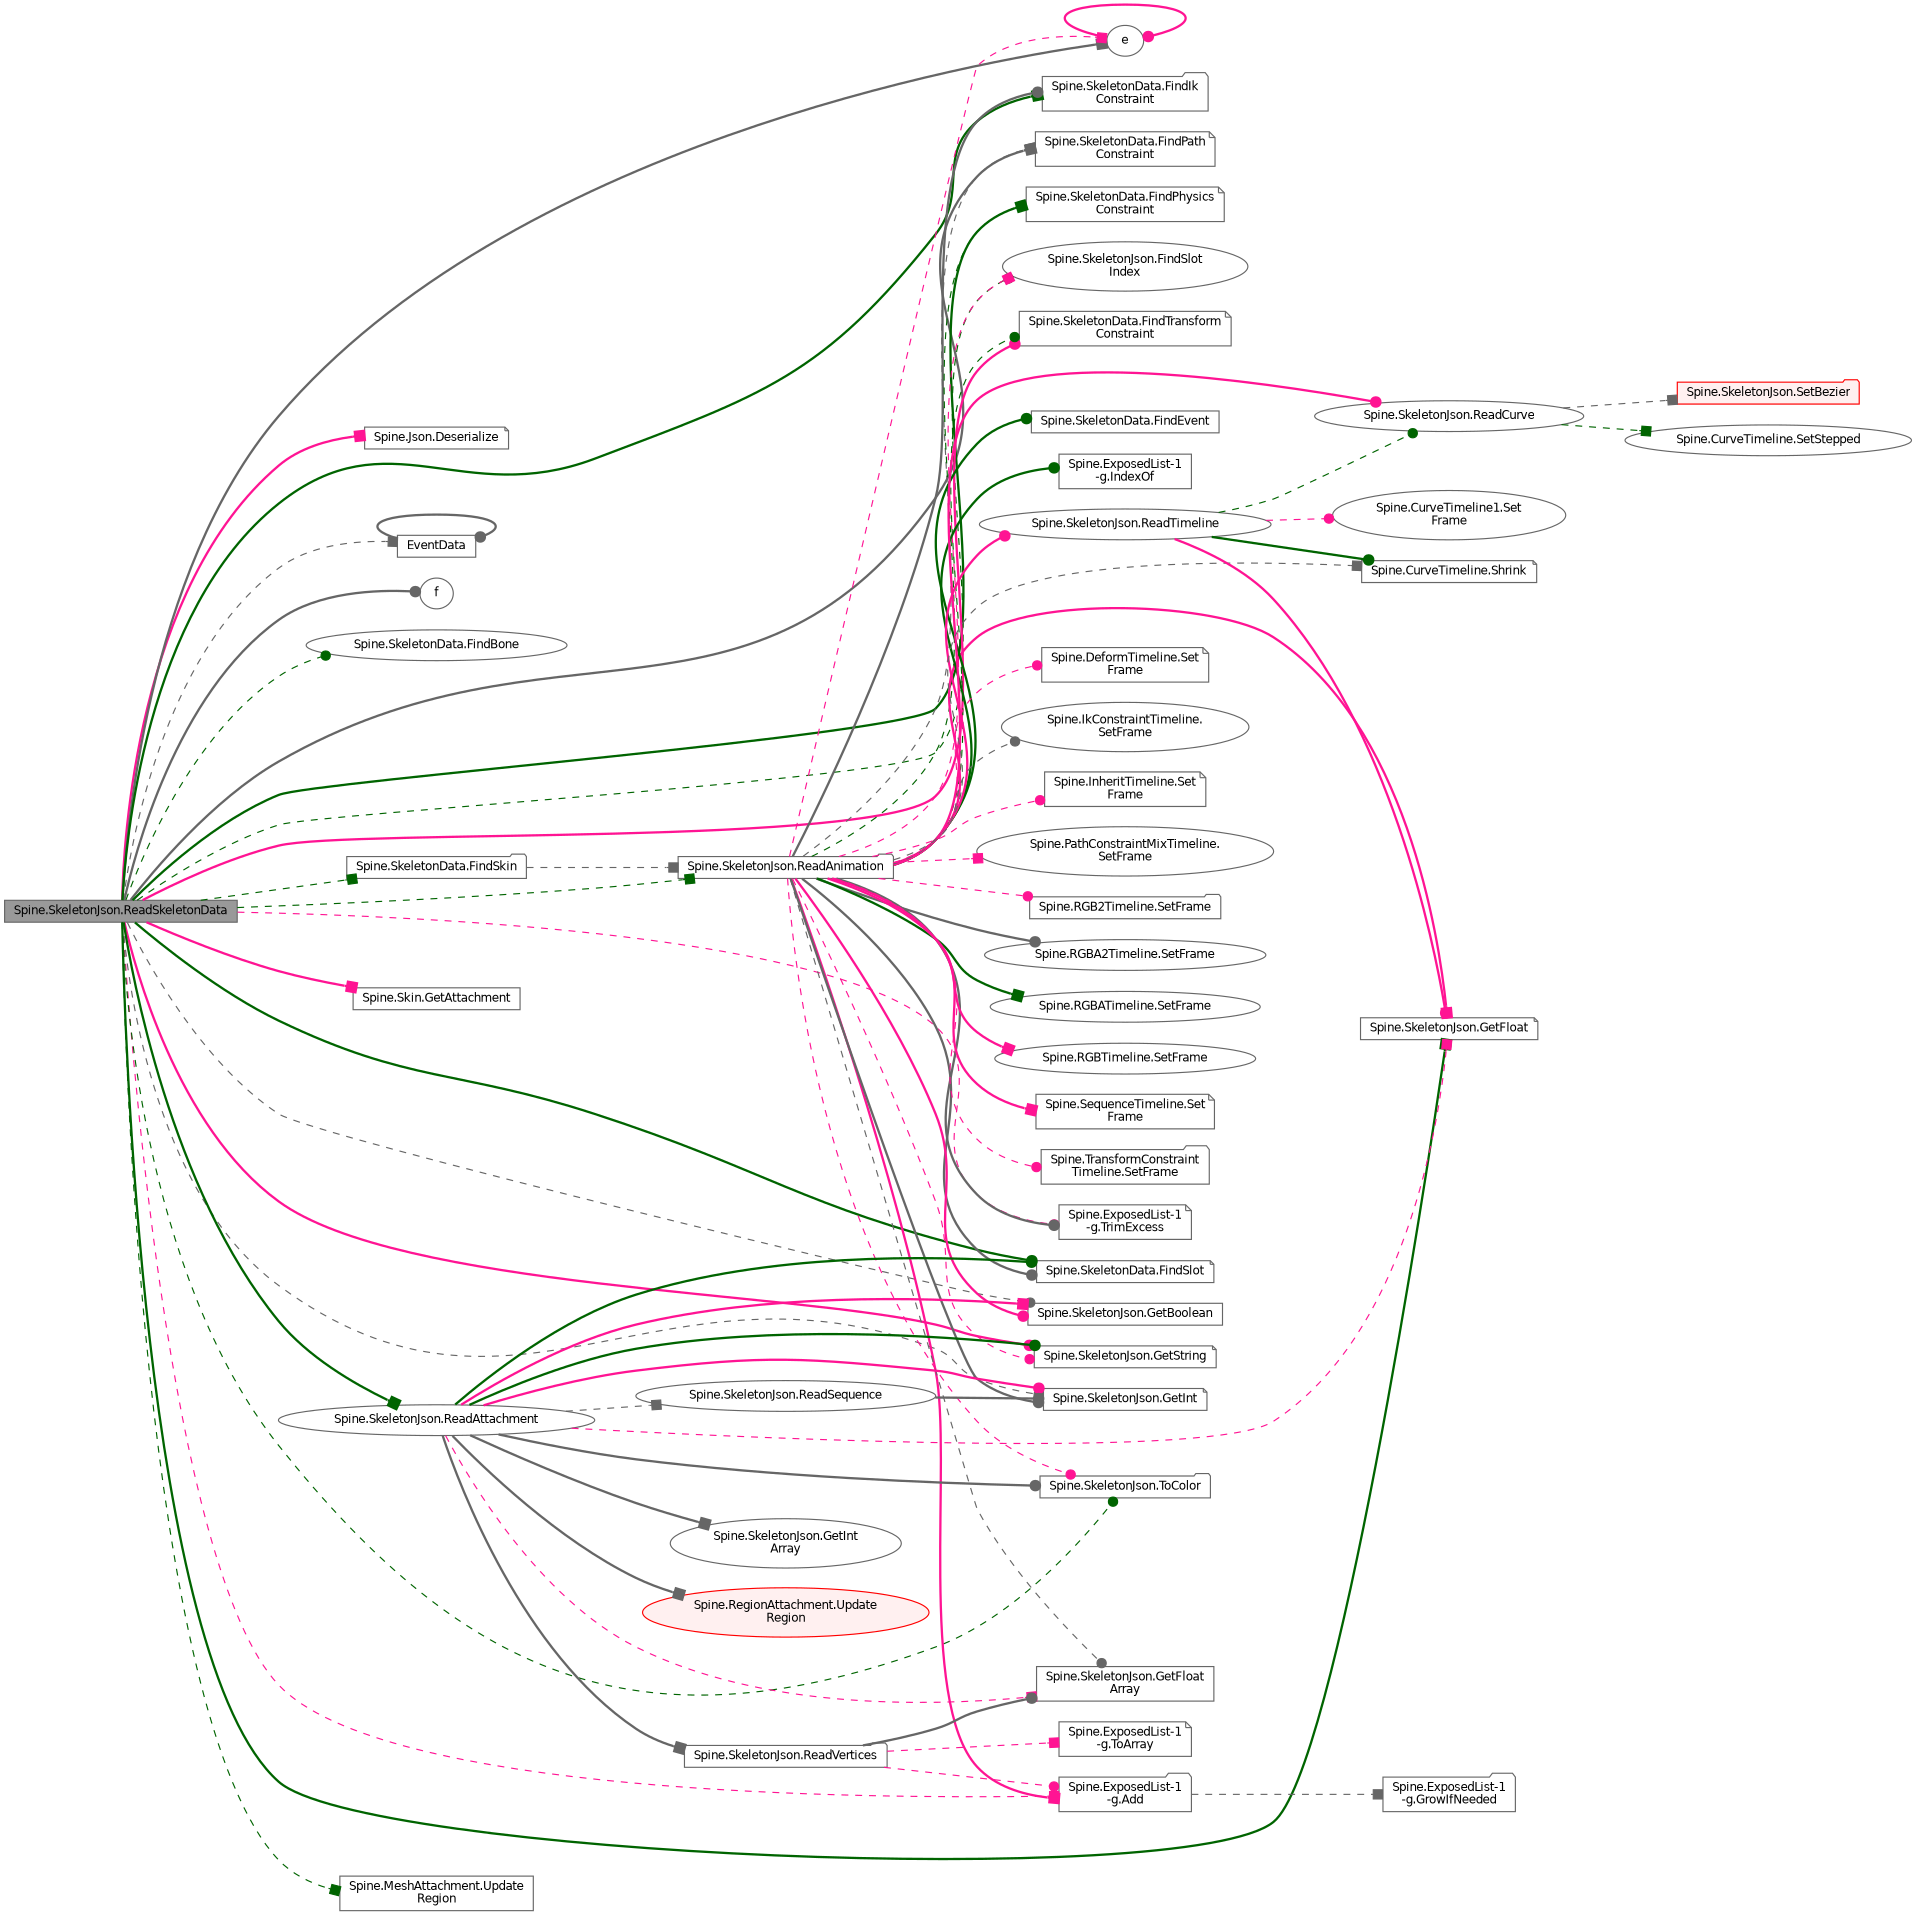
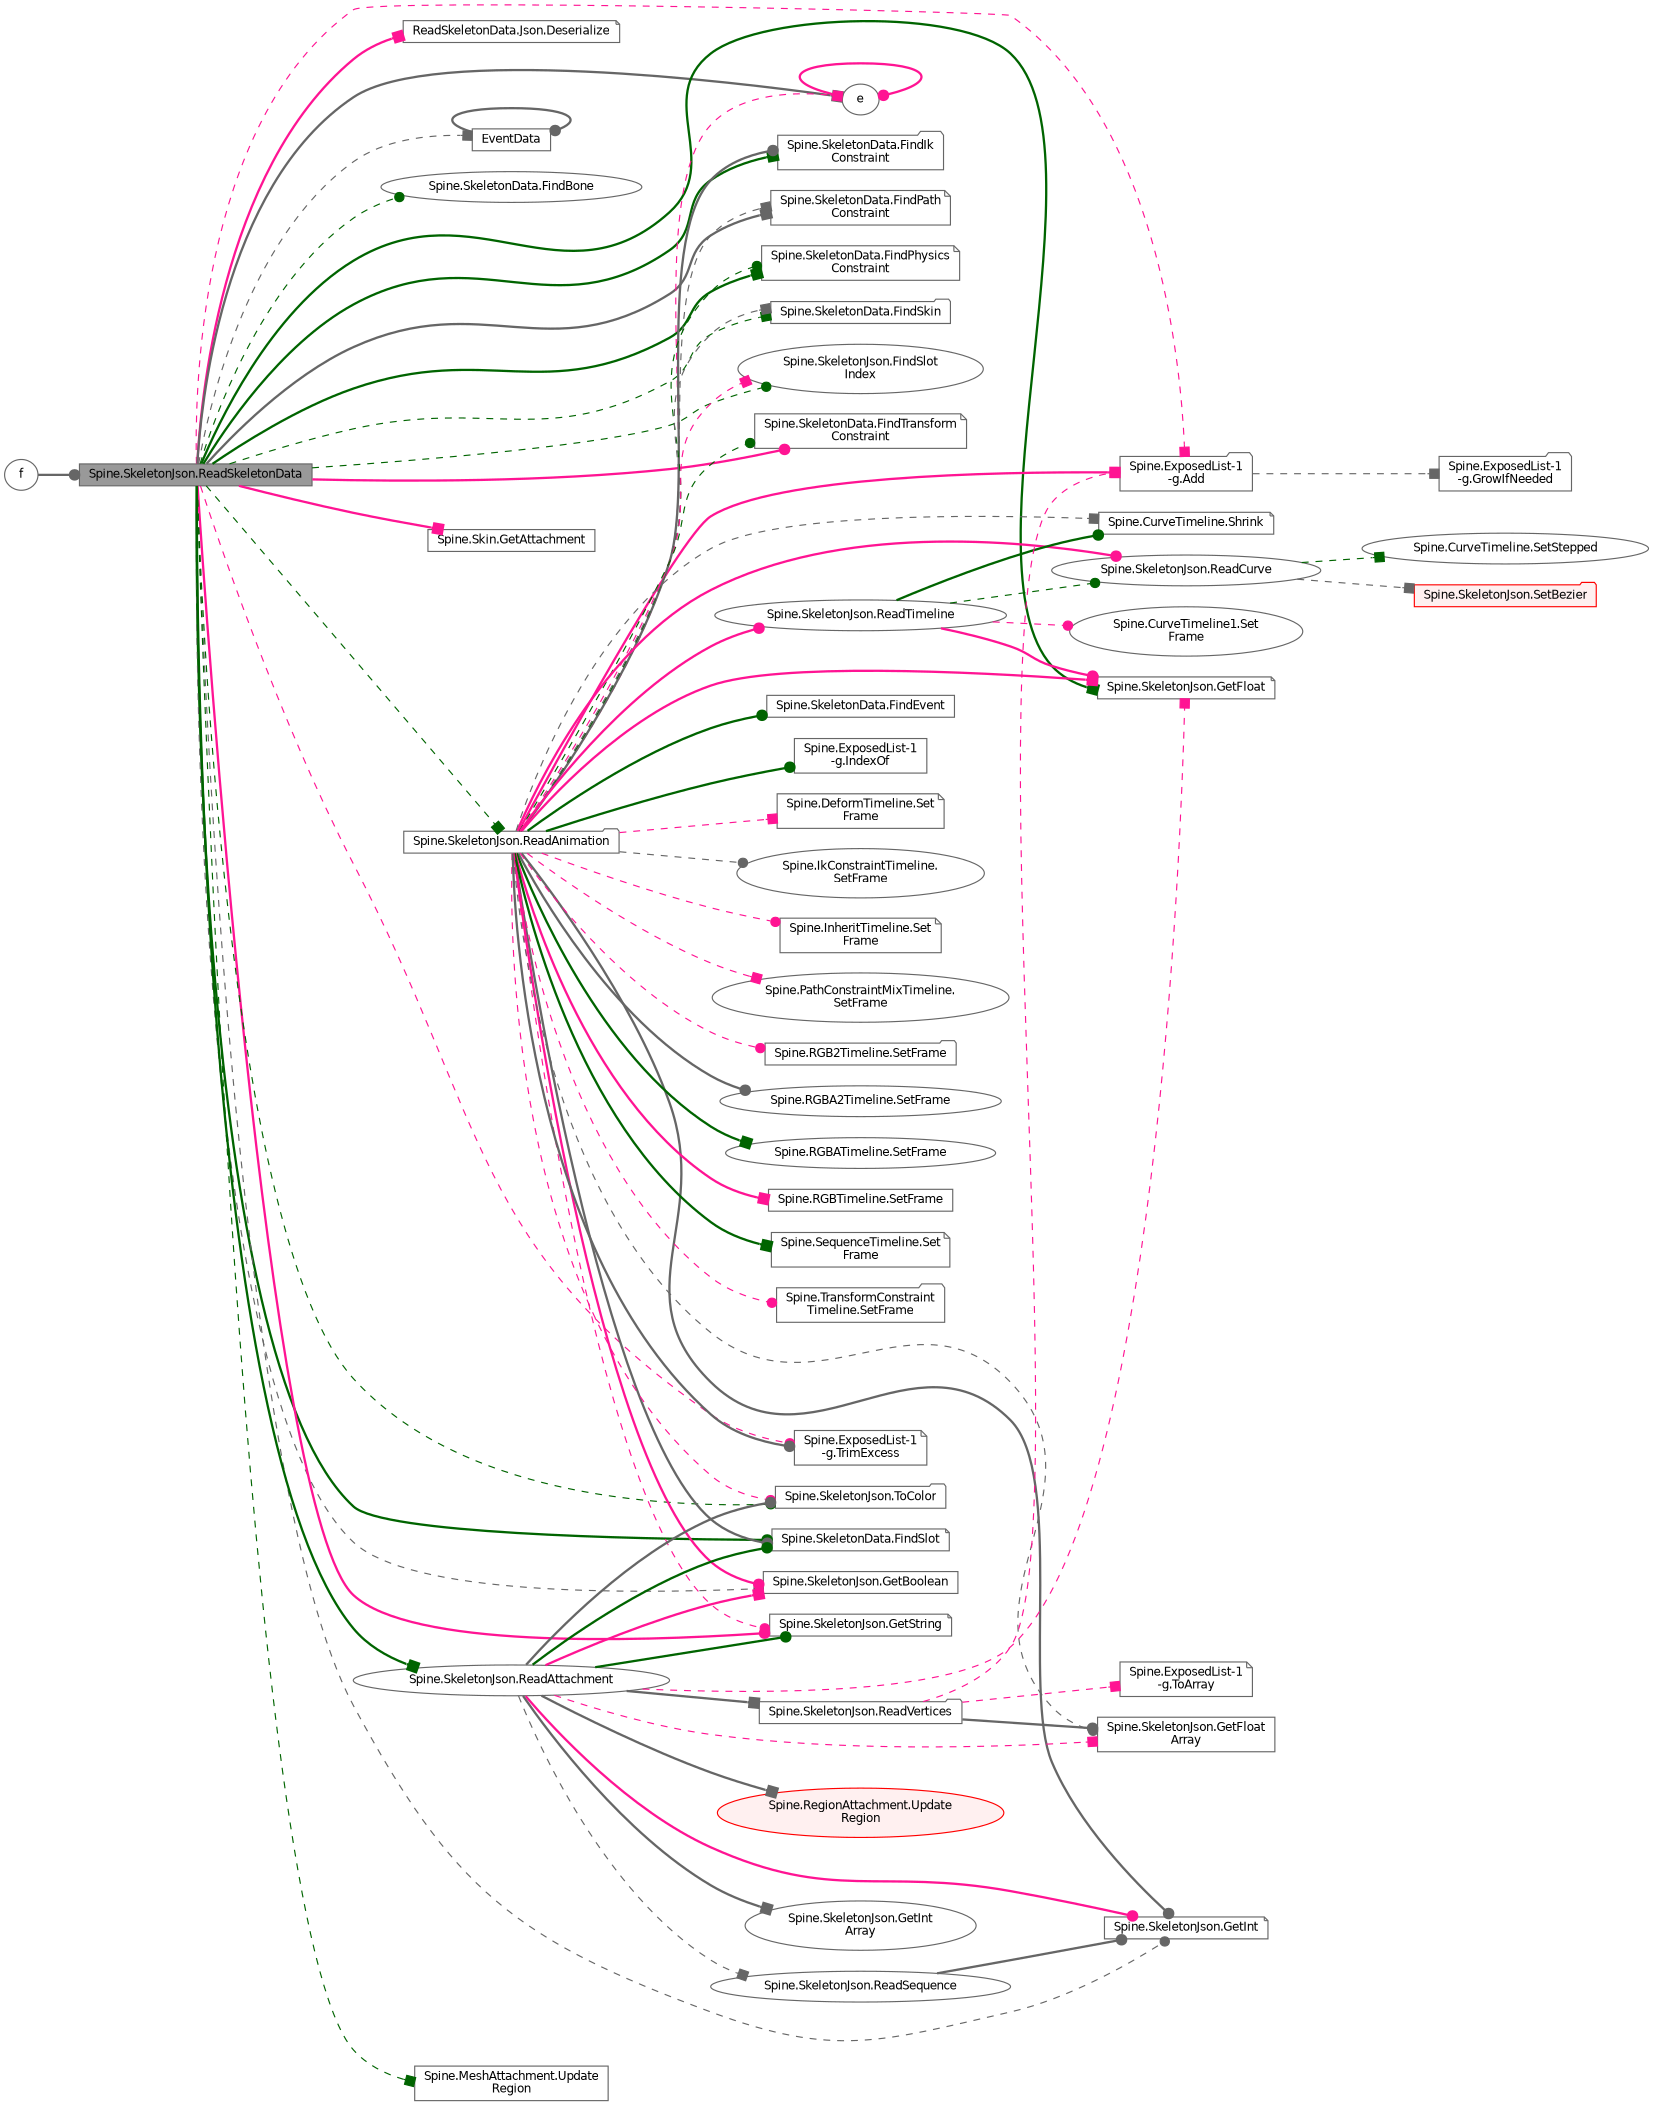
node "Spine.Json.Deserialize": label "Spine.Json.Deserialize" -> "ReadSkeletonData.Json.Deserialize"
edge "Spine.SkeletonJson.ReadSkeletonData" -> "f": reversed
edge "Spine.SkeletonJson.ReadAnimation" -> "Spine.DeformTimeline.Set Frame": arrowhead dot -> box
edge "Spine.SkeletonData.FindSkin" -> "Spine.SkeletonJson.ReadAnimation": reversed
edge "Spine.SkeletonJson.ReadAnimation" -> "Spine.SequenceTimeline.Set Frame": color deeppink -> darkgreen
node "Spine.RGBTimeline.SetFrame": shape ellipse -> box
